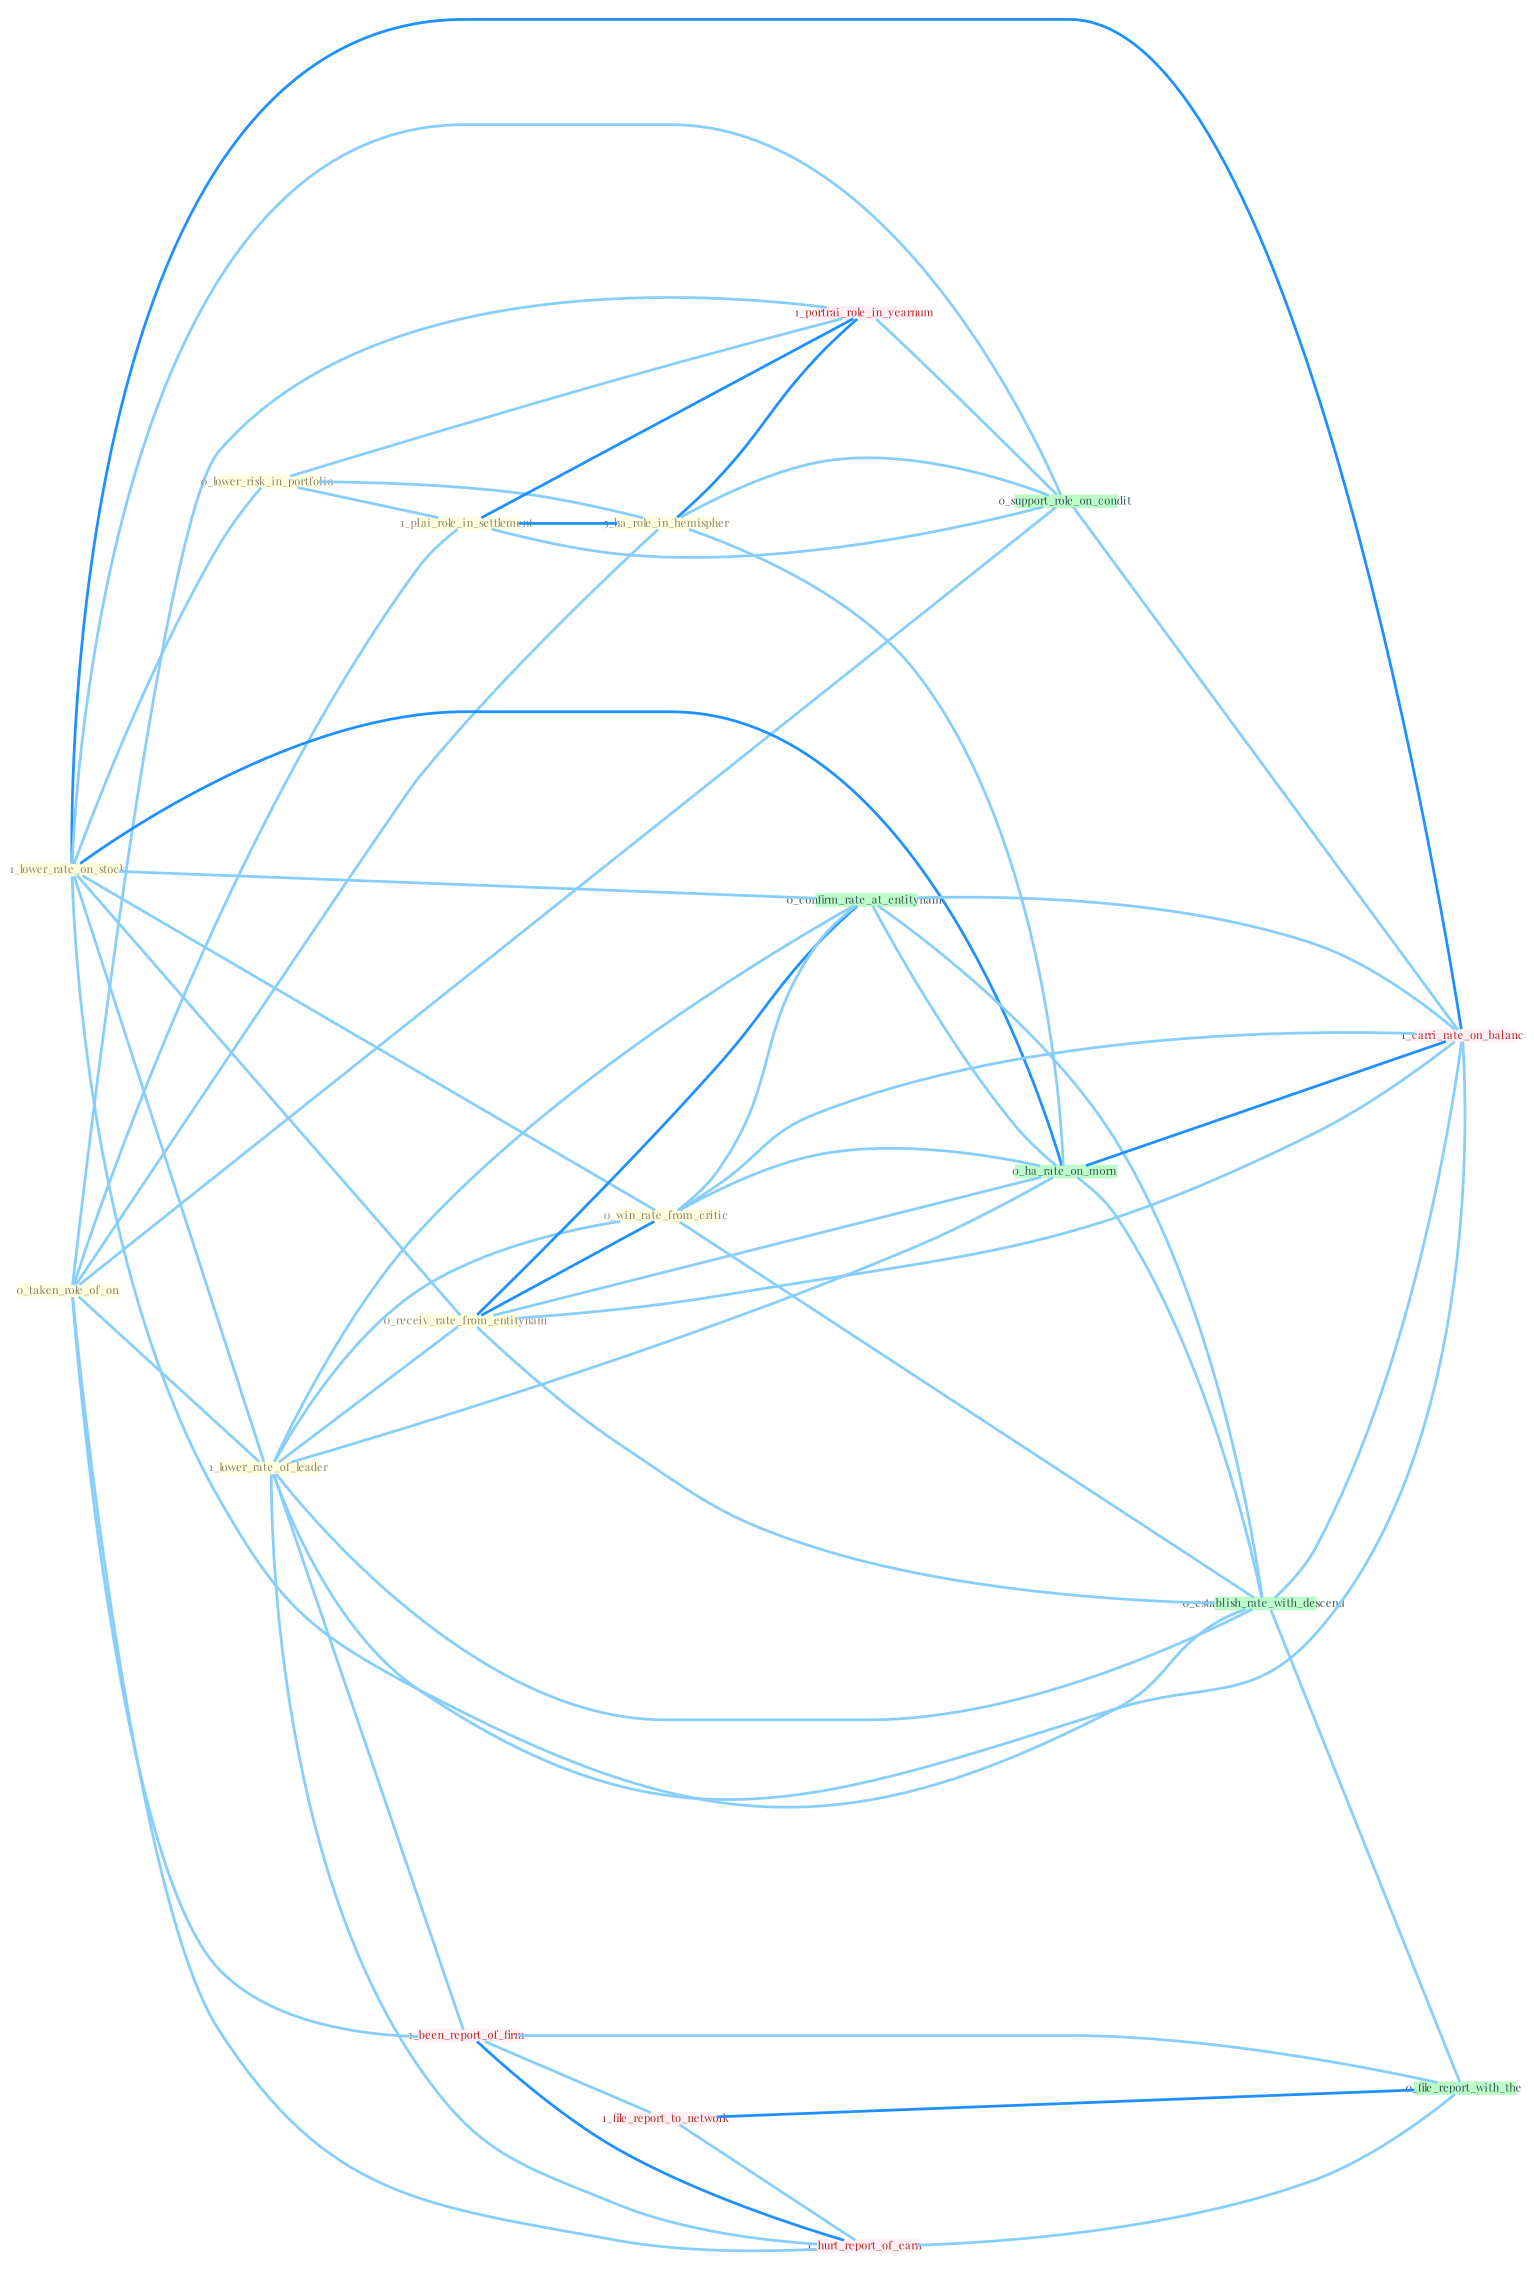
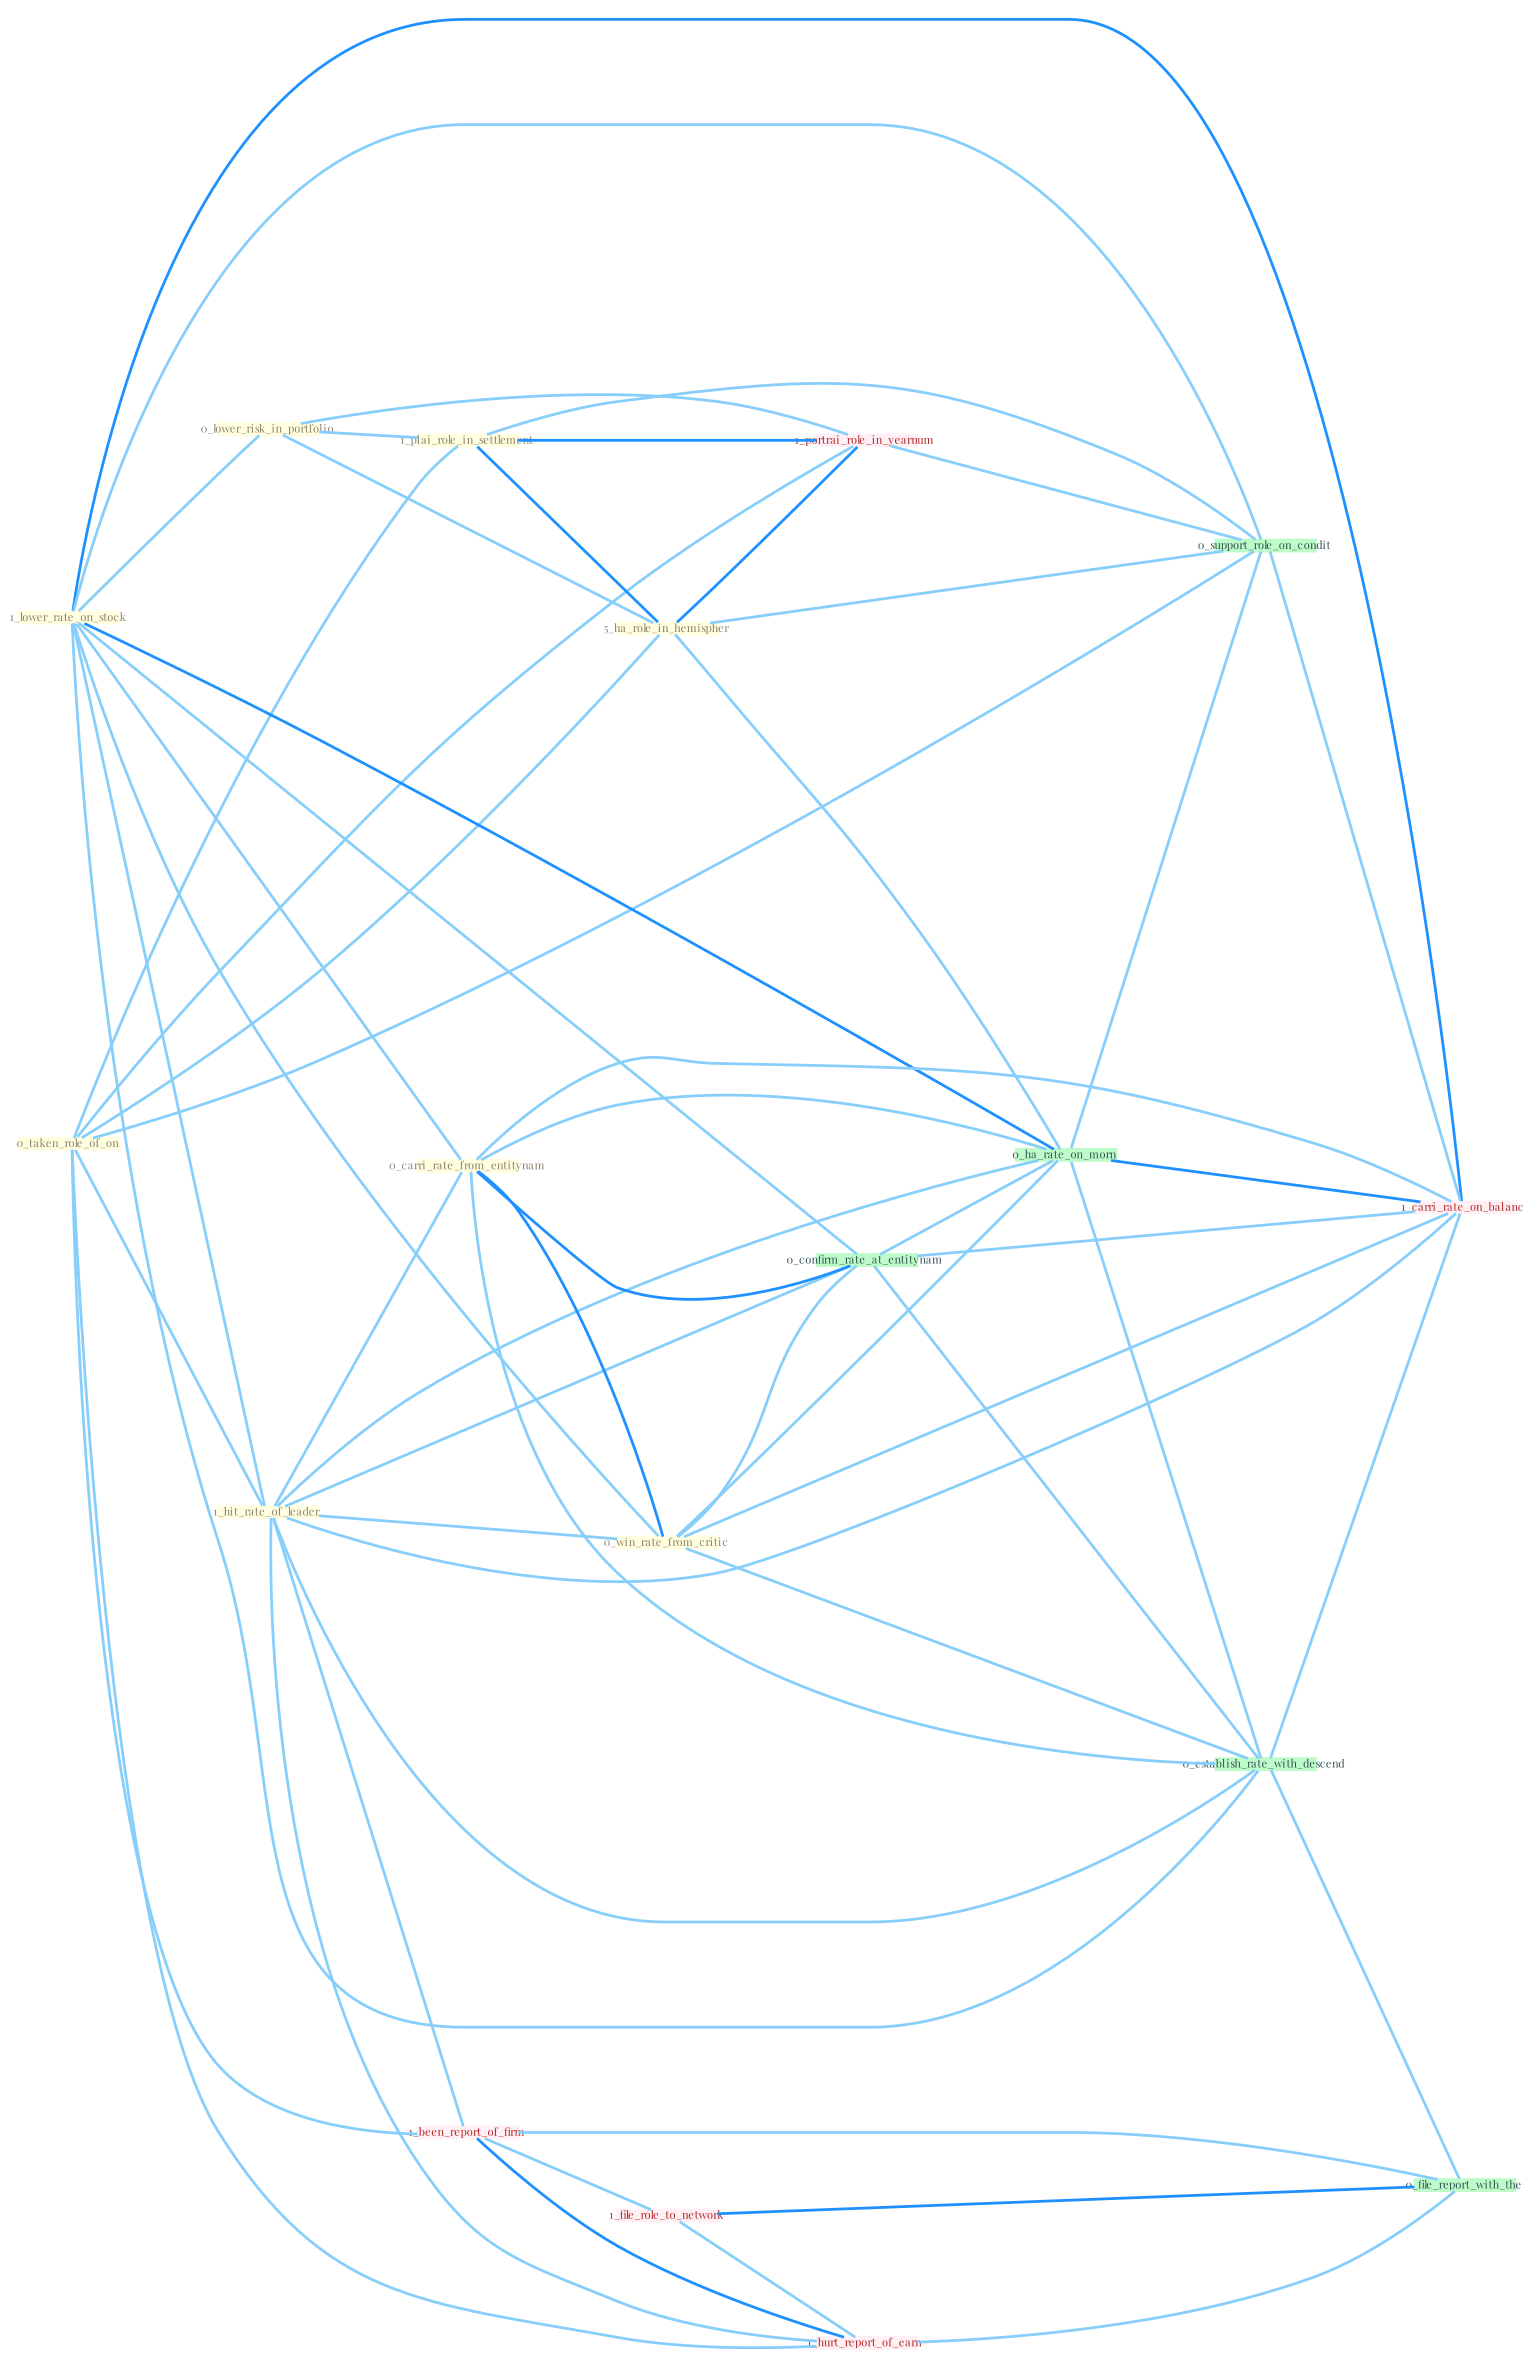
edge "0_support_role_on_condit" -- "0_ha_rate_on_morn": added
node "0_receiv_rate_from_entitynam": label "0_receiv_rate_from_entitynam" -> "0_carri_rate_from_entitynam"
node "1_lower_rate_of_leader": label "1_lower_rate_of_leader" -> "1_hit_rate_of_leader"
node "1_file_report_to_network": label "1_file_report_to_network" -> "1_file_role_to_network"
